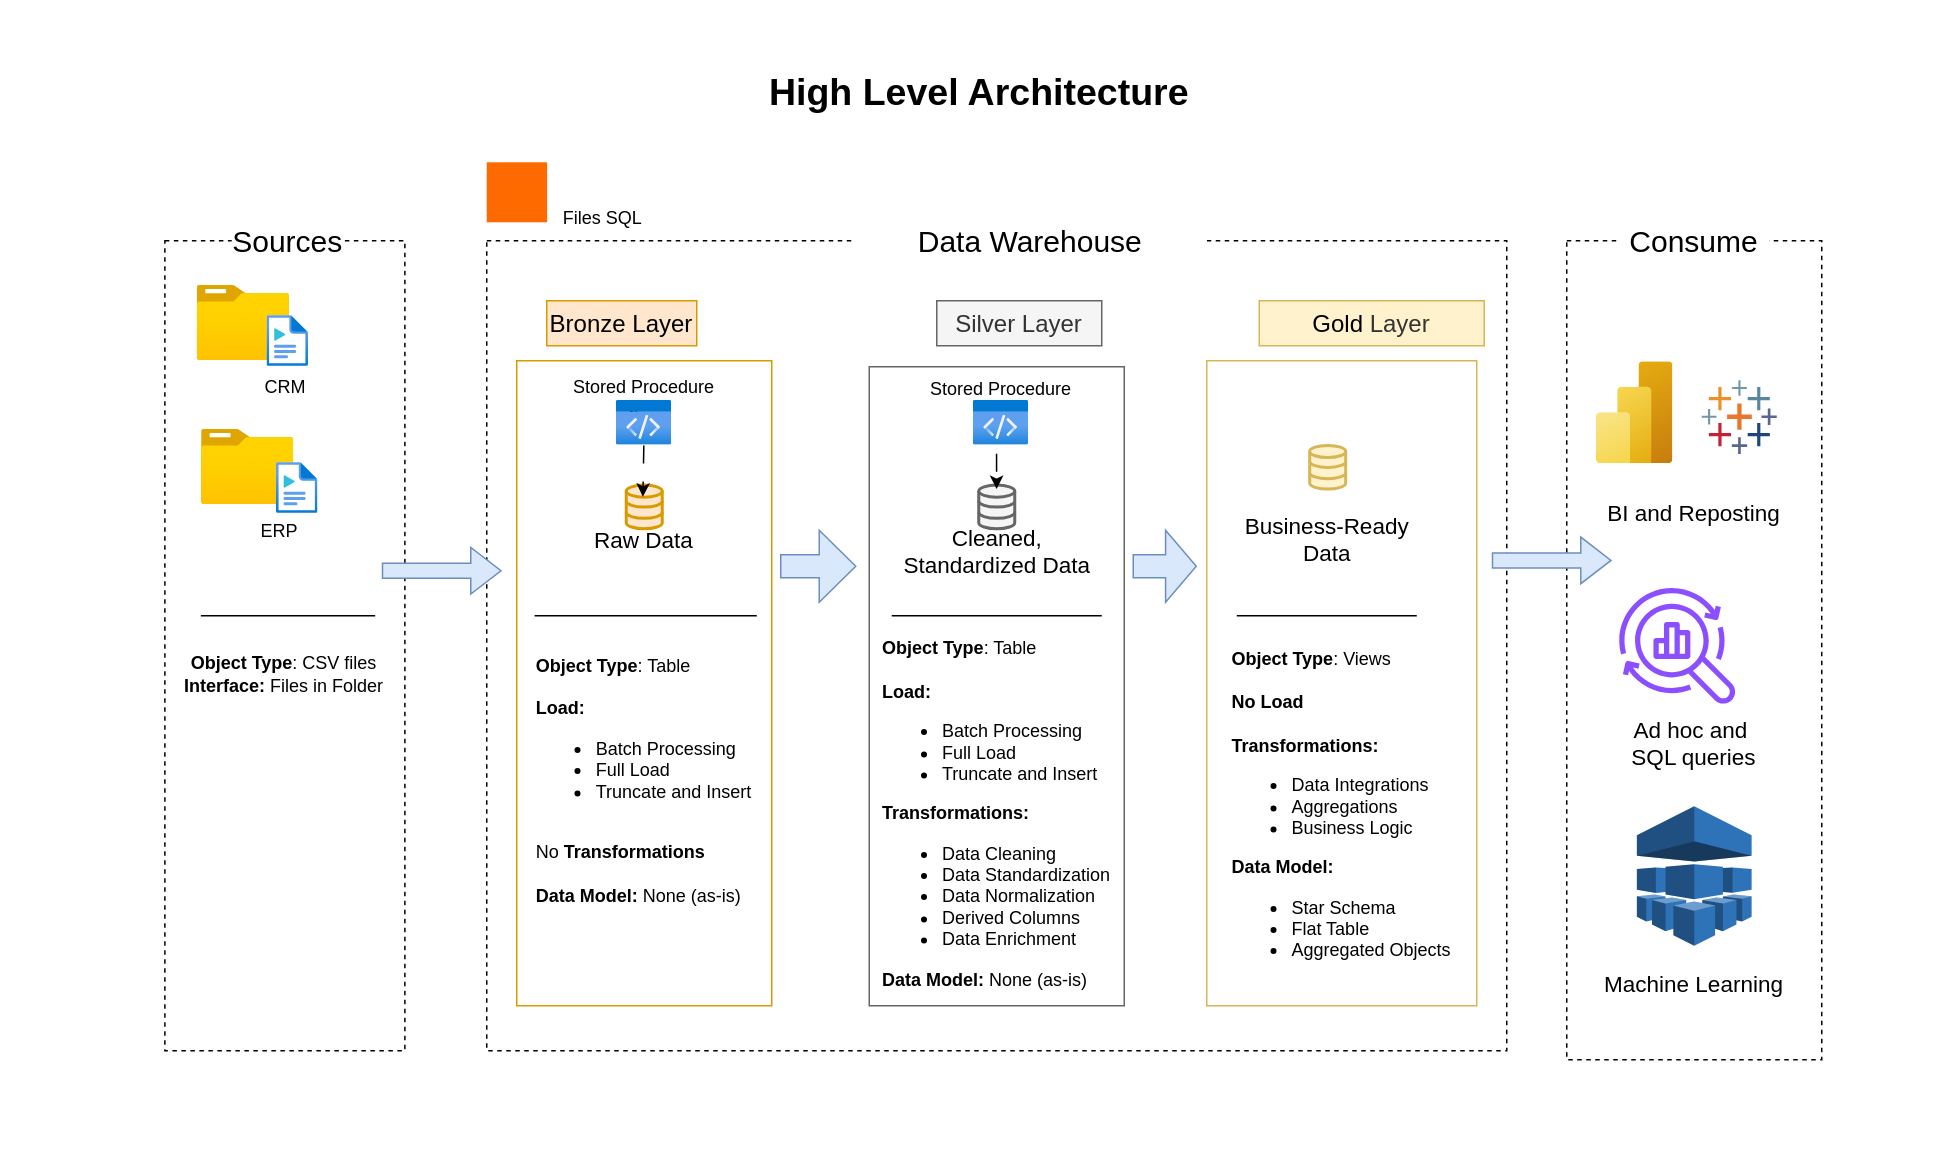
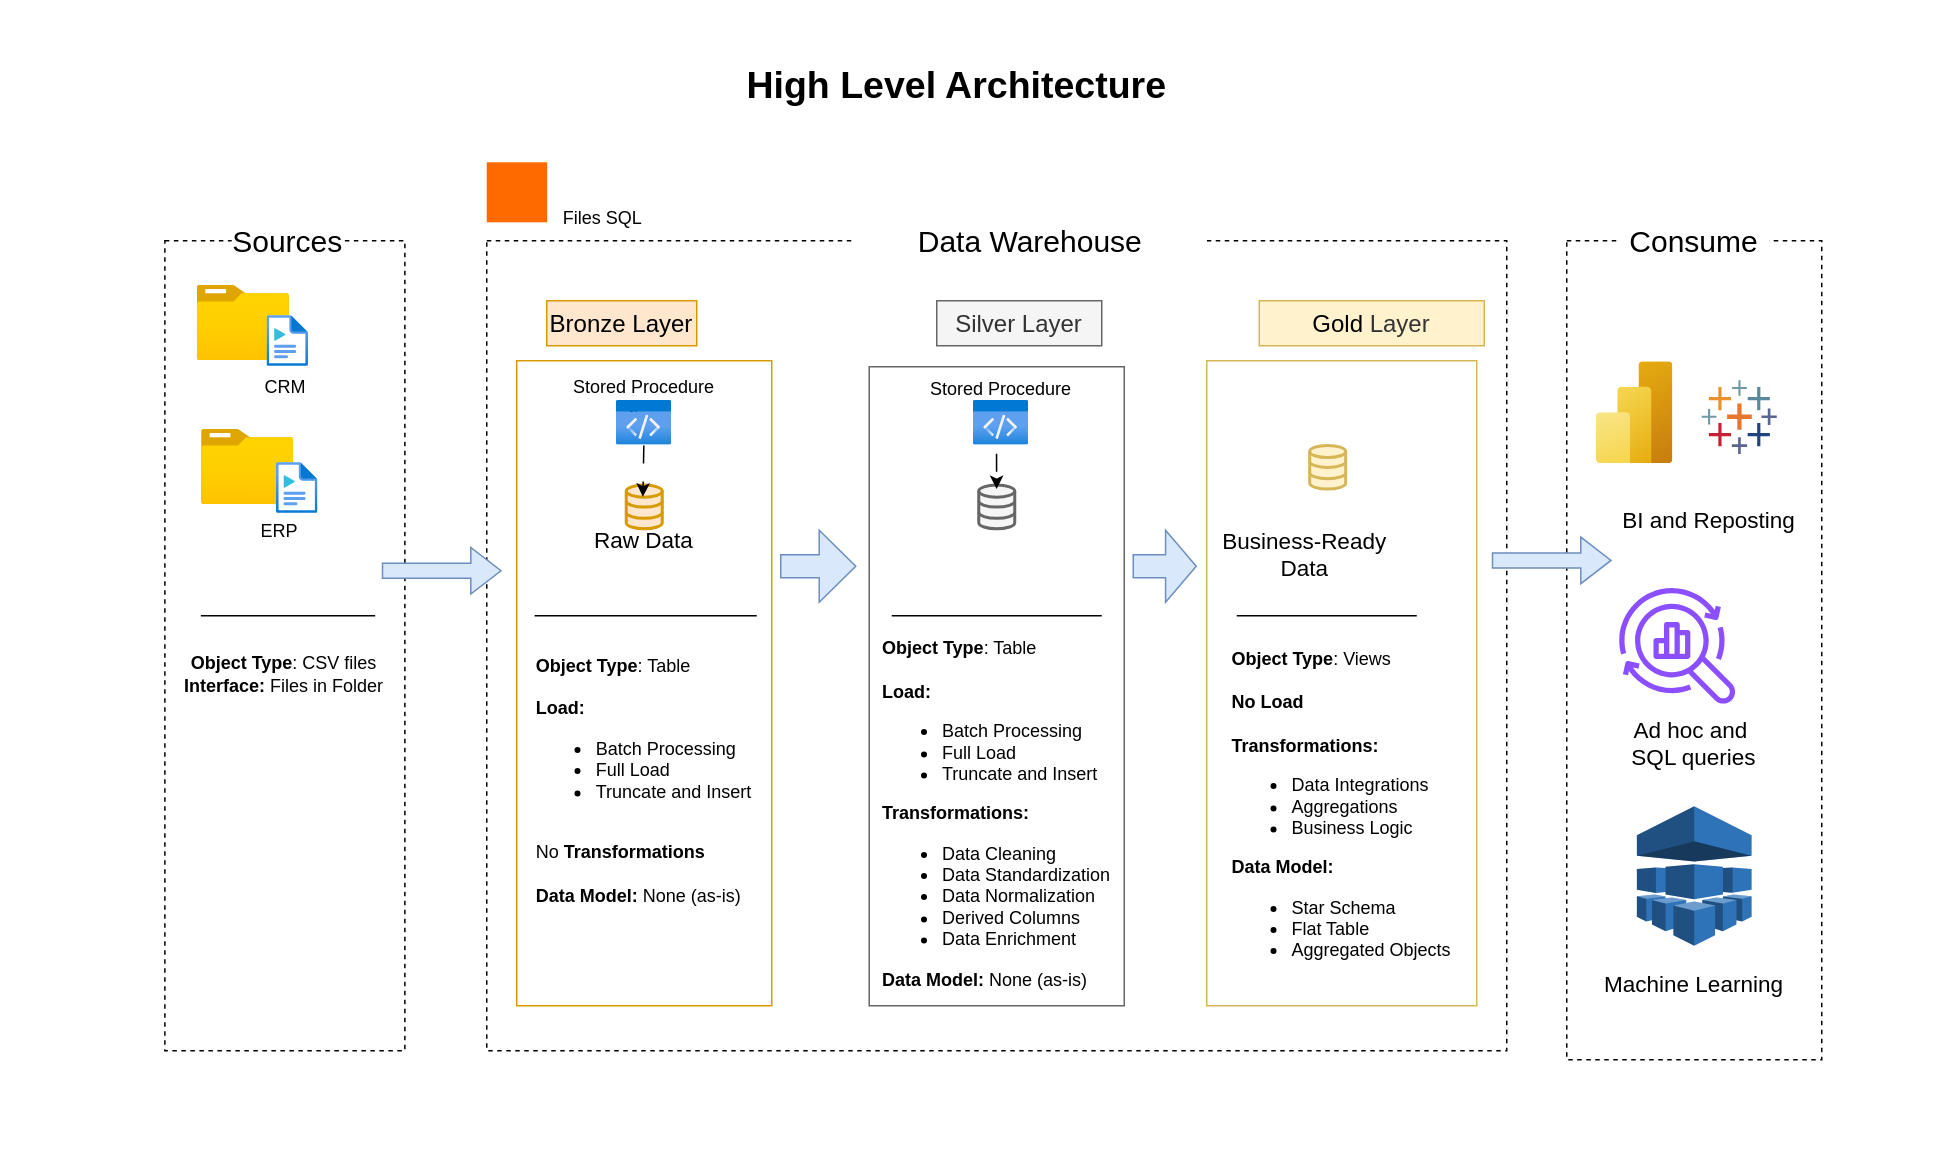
node "High Level Architecture": moved (979, 91) -> (957, 83)
node "BI and Reposting": moved (1694, 512) -> (1709, 519)
node "Business-Ready Data": moved (1328, 539) -> (1305, 554)
node "Cleaned, Standardized Data": removed
